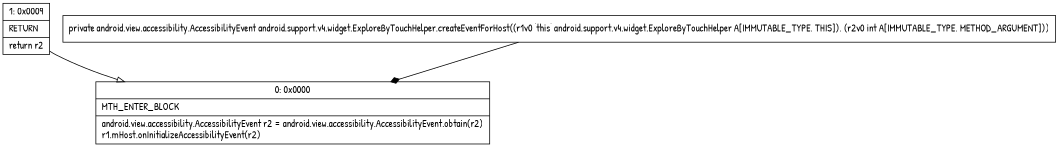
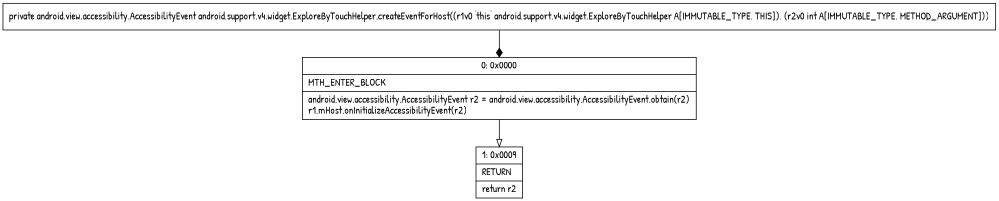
edge "1: 0x0009" -> "0: 0x0000": reversed
